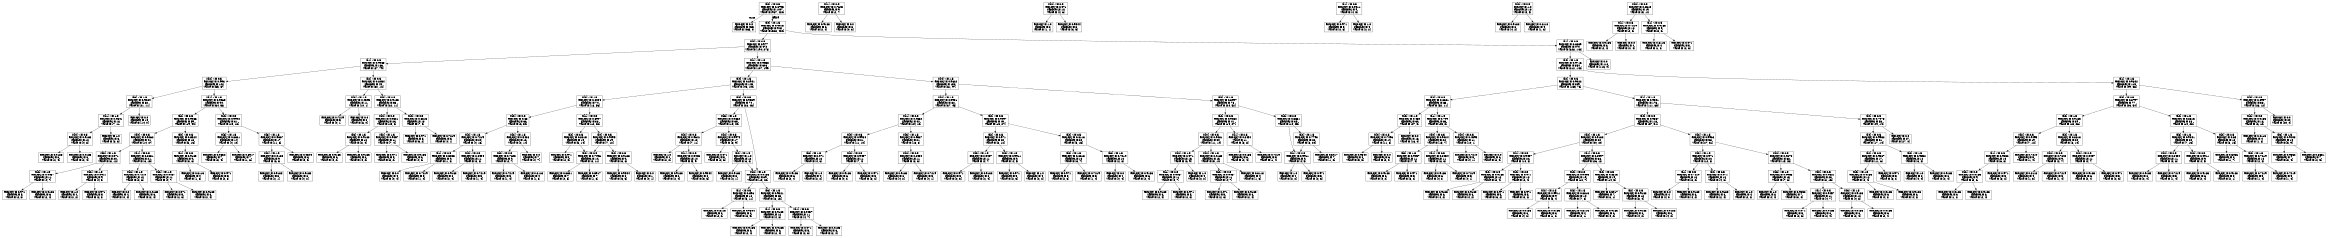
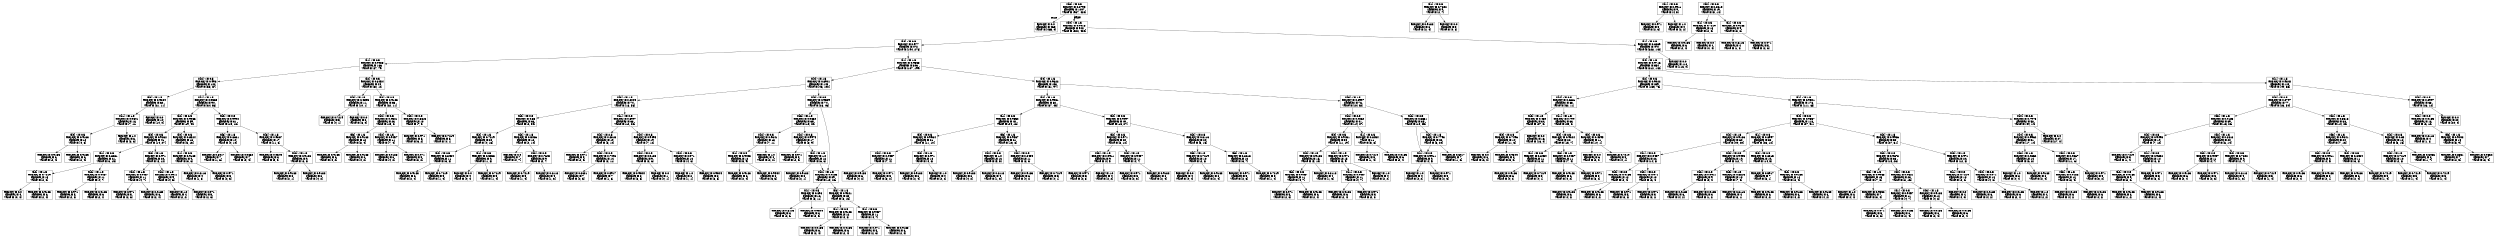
node "X[0] <= 2.5 entropy = 0.9024 samples = 22 value = [15, 7]": label "X[0] <= 2.5 entropy = 0.9024 samples = 22 value = [15, 7]" -> "X[0] <= 2.5 entropy = 0.9024 value = 22 value = [15, 7]"
edge "X[2] <= 1.5 entropy = 0.9183 samples = 60 value = [40, 20]" -> "X[1] <= 0.5 entropy = 0.8997 samples = 38 value = [26, 12]": now "X[2] <= 1.5 entropy = 0.9183 samples = 60 value = [40, 20]" -> "X[0] <= 2.5 entropy = 0.9495 samples = 19 value = [12, 7]"
edge "X[0] <= 0.5 entropy = 0.9495 samples = 19 value = [7, 12]" -> "X[0] <= 0.5 entropy = 0.7496 samples = 14 value = [3, 11]": now "X[0] <= 0.5 entropy = 0.9495 samples = 19 value = [7, 12]" -> "X[2] <= 0.5 entropy = 0.971 samples = 10 value = [4, 6]"
edge "X[3] <= 1.5 entropy = 0.9587 samples = 21 value = [13, 8]" -> "X[2] <= 0.5 entropy = 1.0 samples = 10 value = [5, 5]": added
